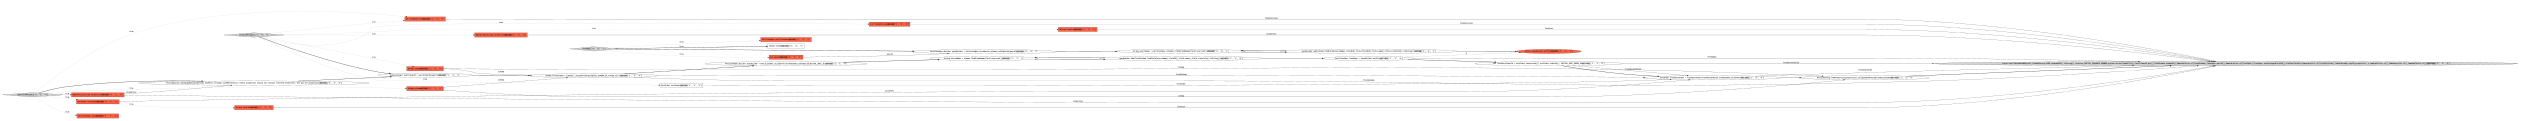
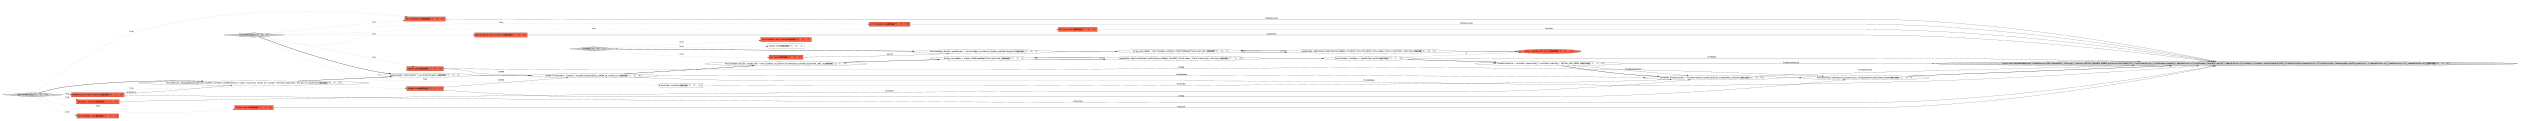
edge "freshSpec['0', '0', '1']" -> "Schema schema@@@2@@@['0', '0', '1']": style bold -> dotted
edge "SortOrder sortOrder@@@2@@@['0', '1', '0']" -> "String location@@@2@@@['0', '1', '0']": now "newTableMetadata['0', '1', '0']" -> "String location@@@2@@@['0', '1', '0']"
